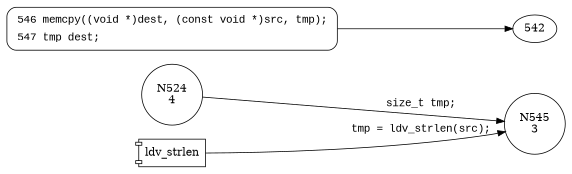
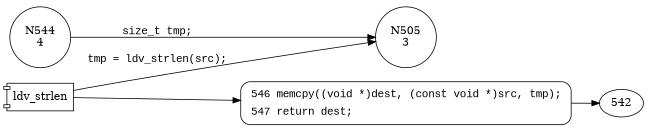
node "546": text "tmp dest;" -> "return dest;"
node "N524 4": label "N524 4" -> "N544 4"
edge "ldv_strlen" -> "546": added
node "N545 3": label "N545 3" -> "N505 3"
